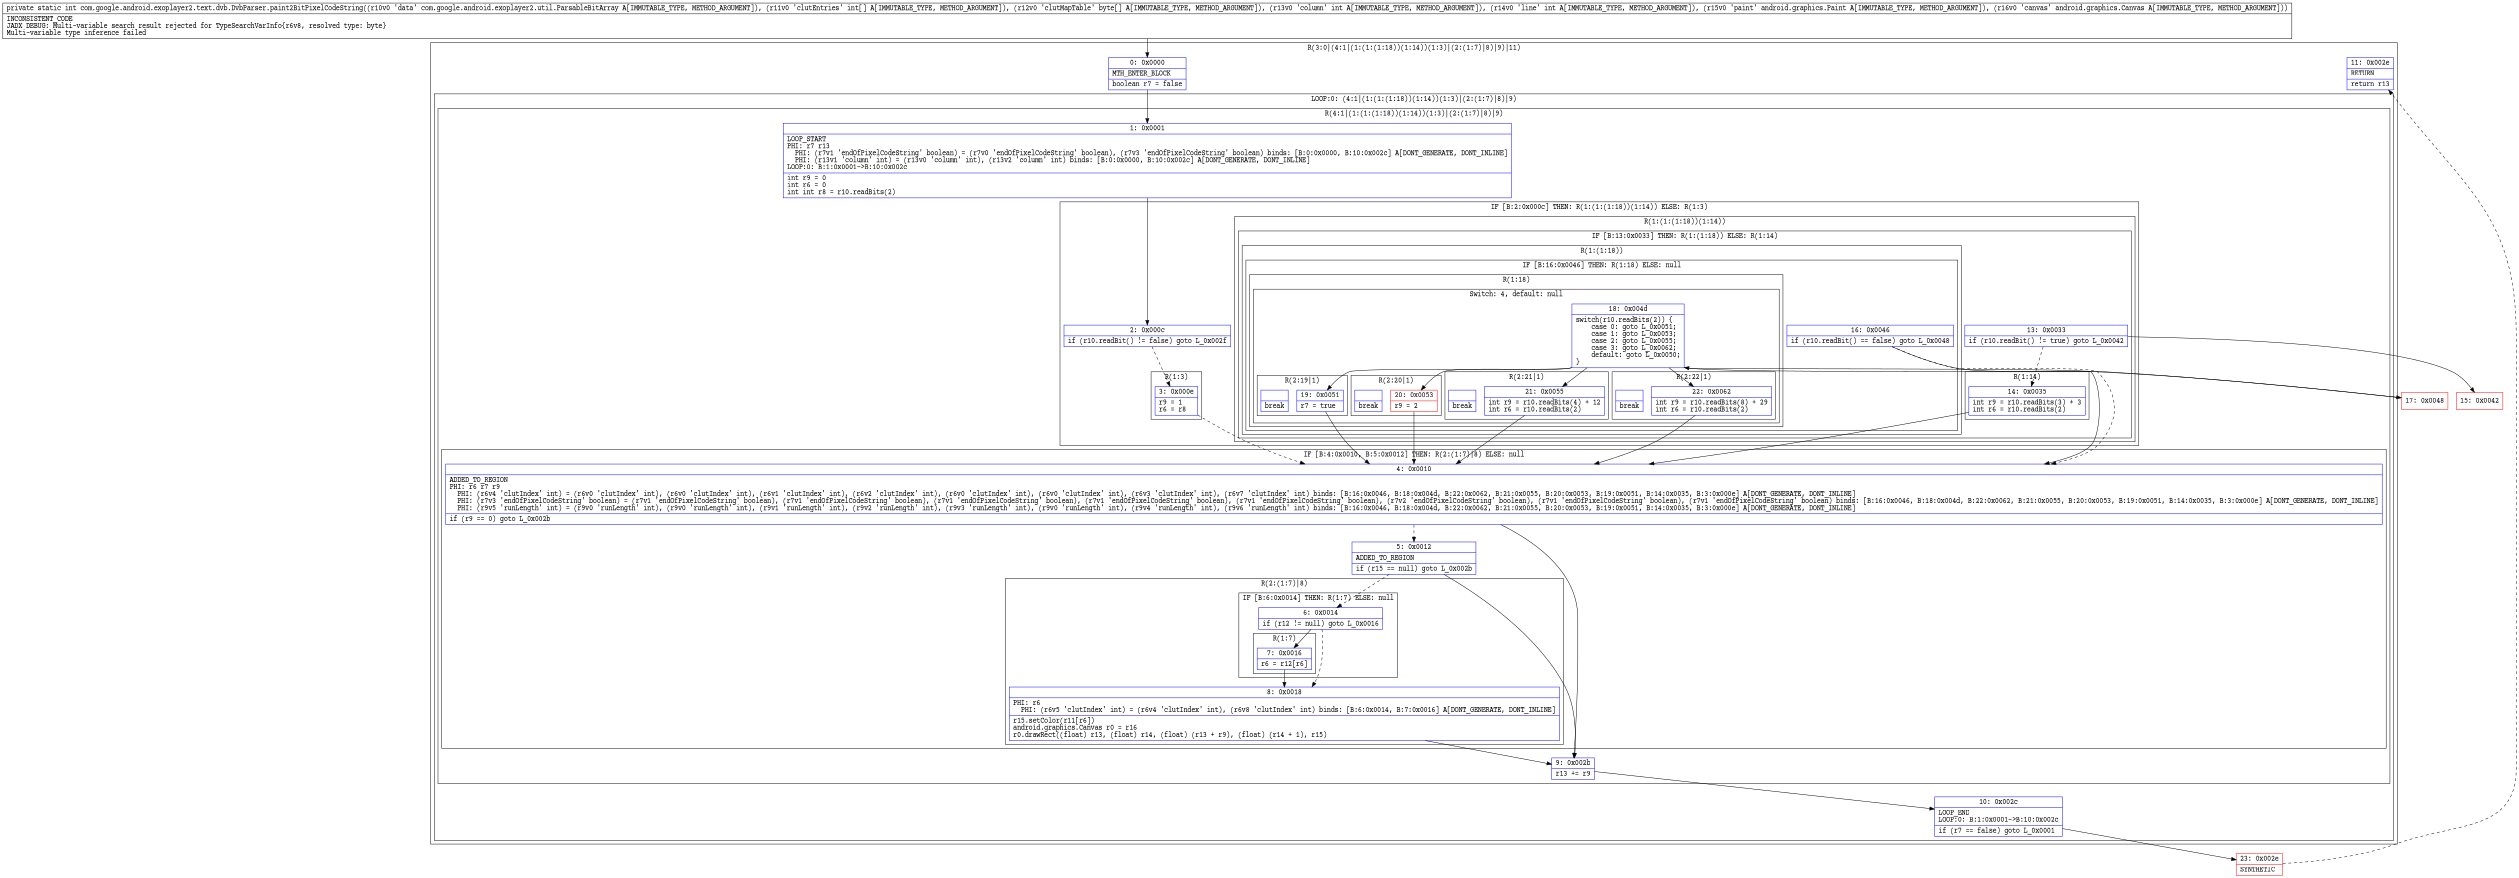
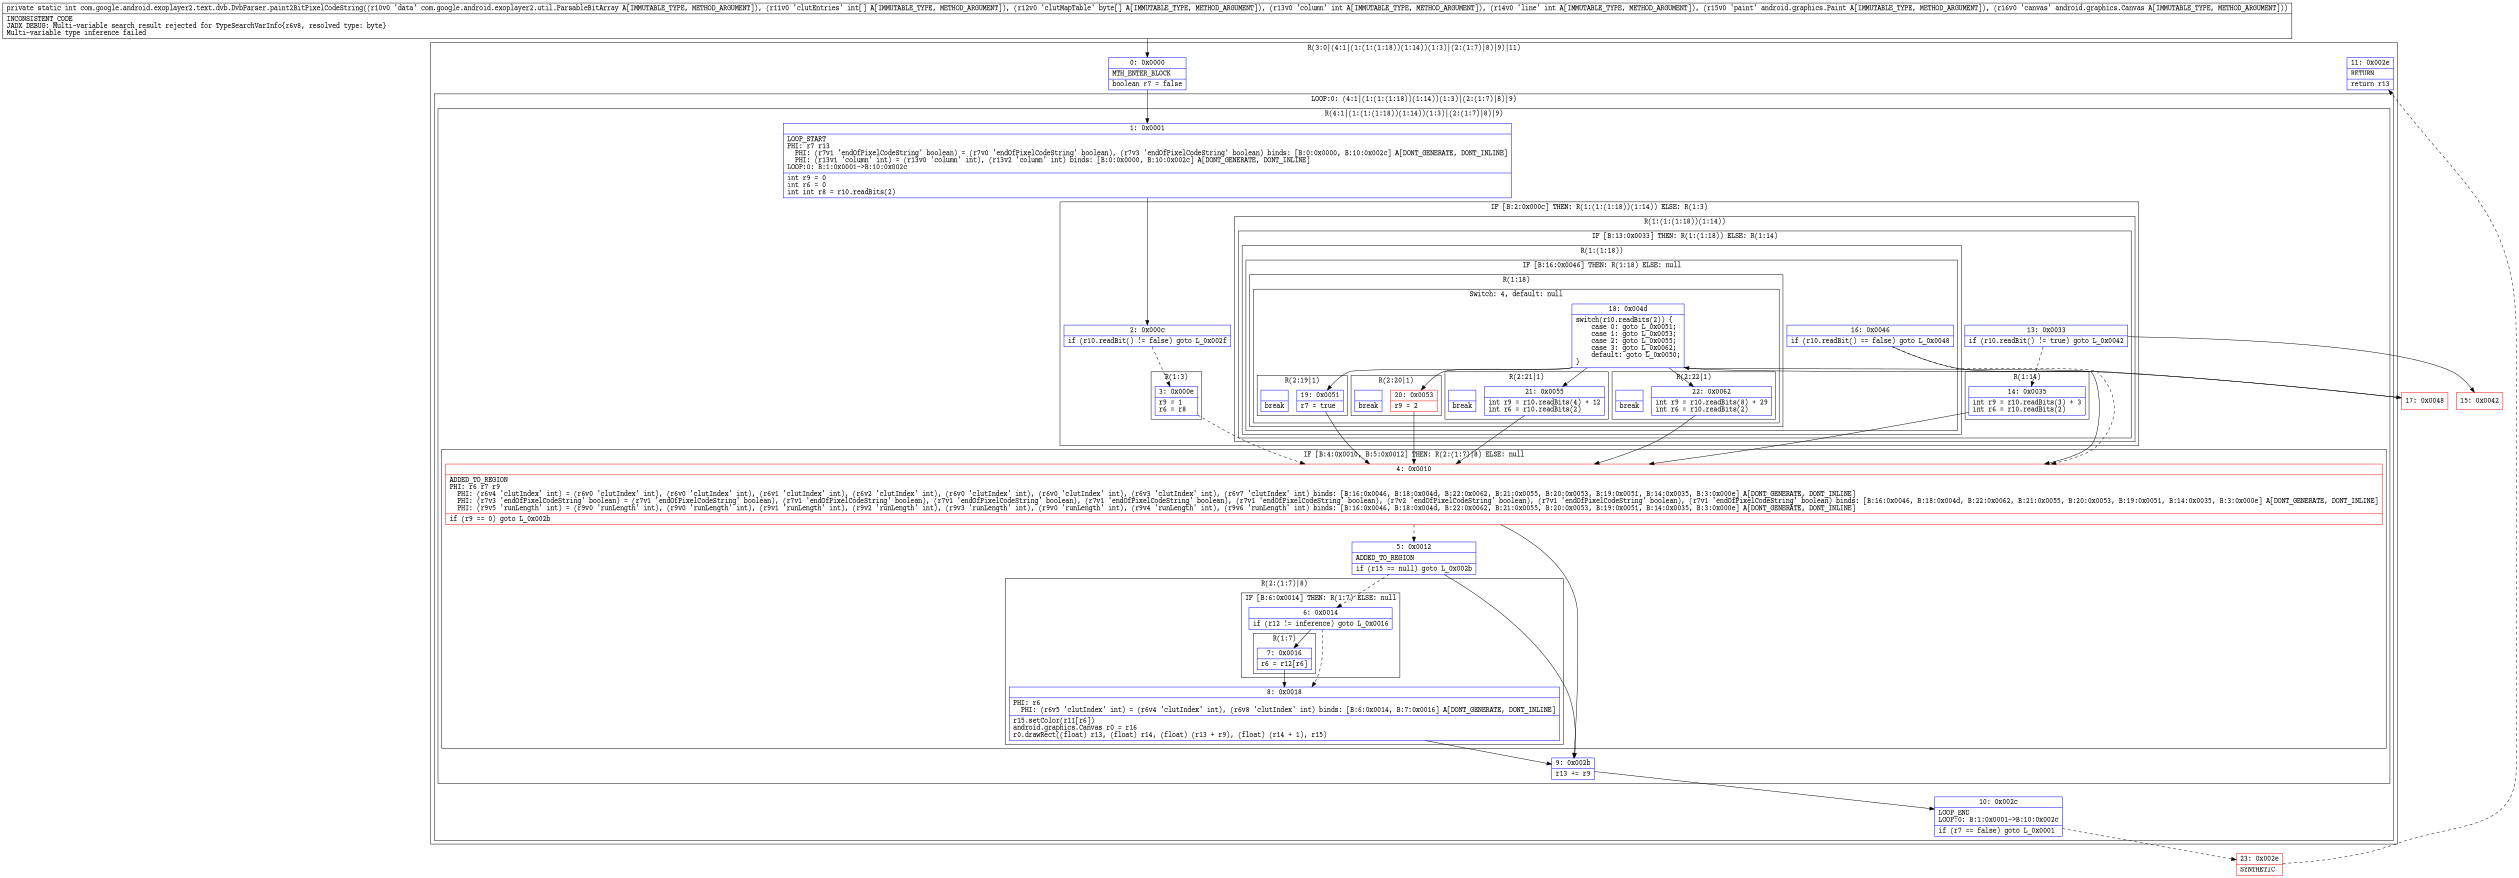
node "4: 0x0010": color blue -> red
node "6: 0x0014": text "if (r12 != null) goto L_0x0016" -> "if (r12 != inference) goto L_0x0016"
edge "10: 0x002c" -> "23: 0x002e": style solid -> dashed
